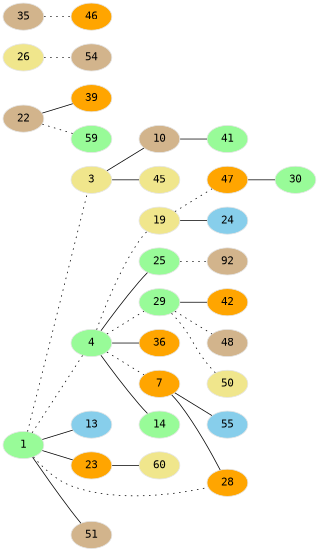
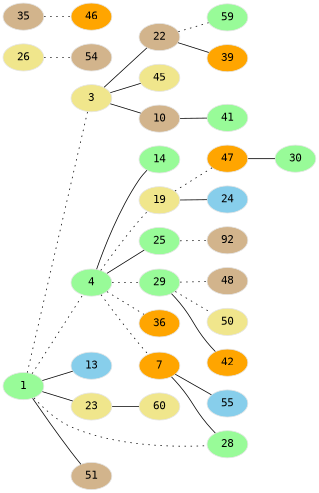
edge "22" -- "3": added
edge "4" -- "36": style solid -> dotted
node "23": fillcolor orange -> khaki
node "28": fillcolor orange -> palegreen
